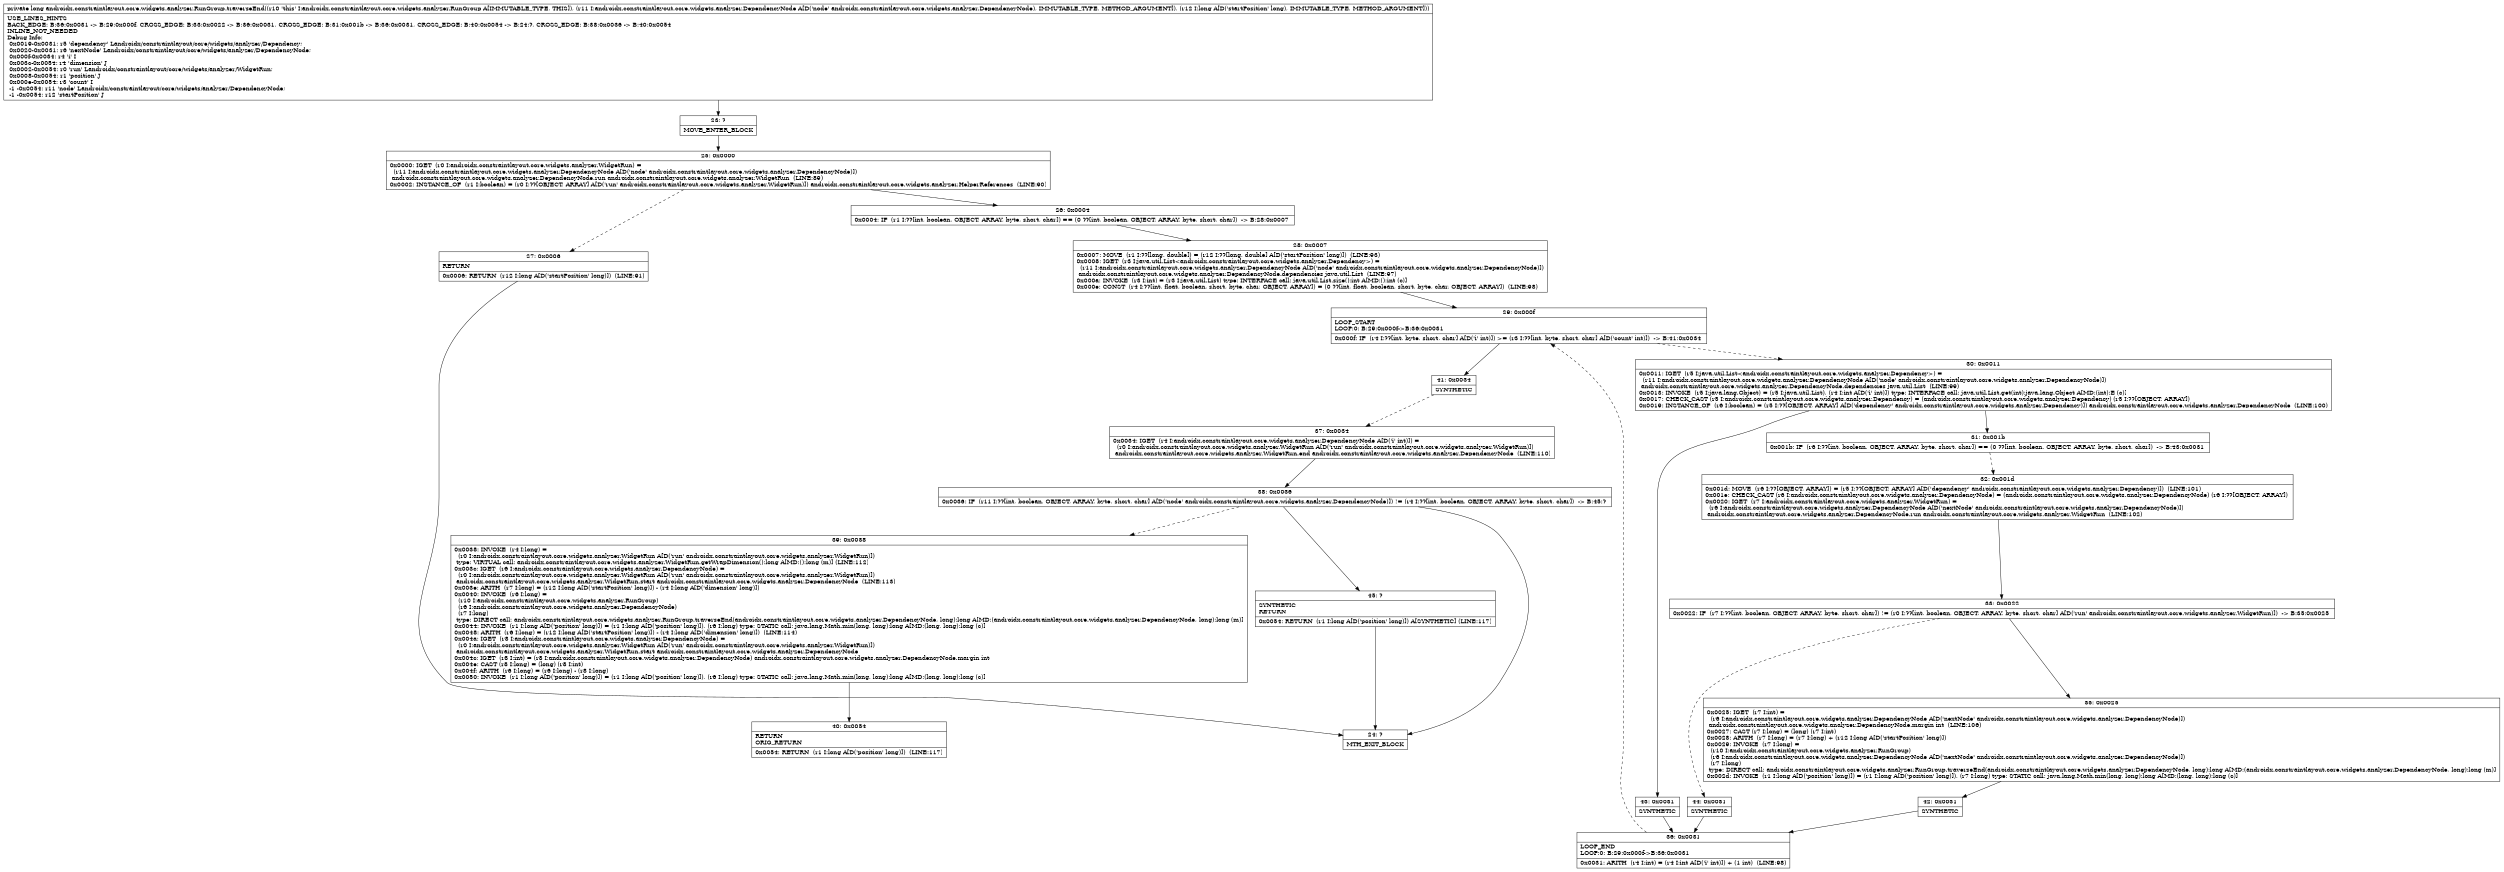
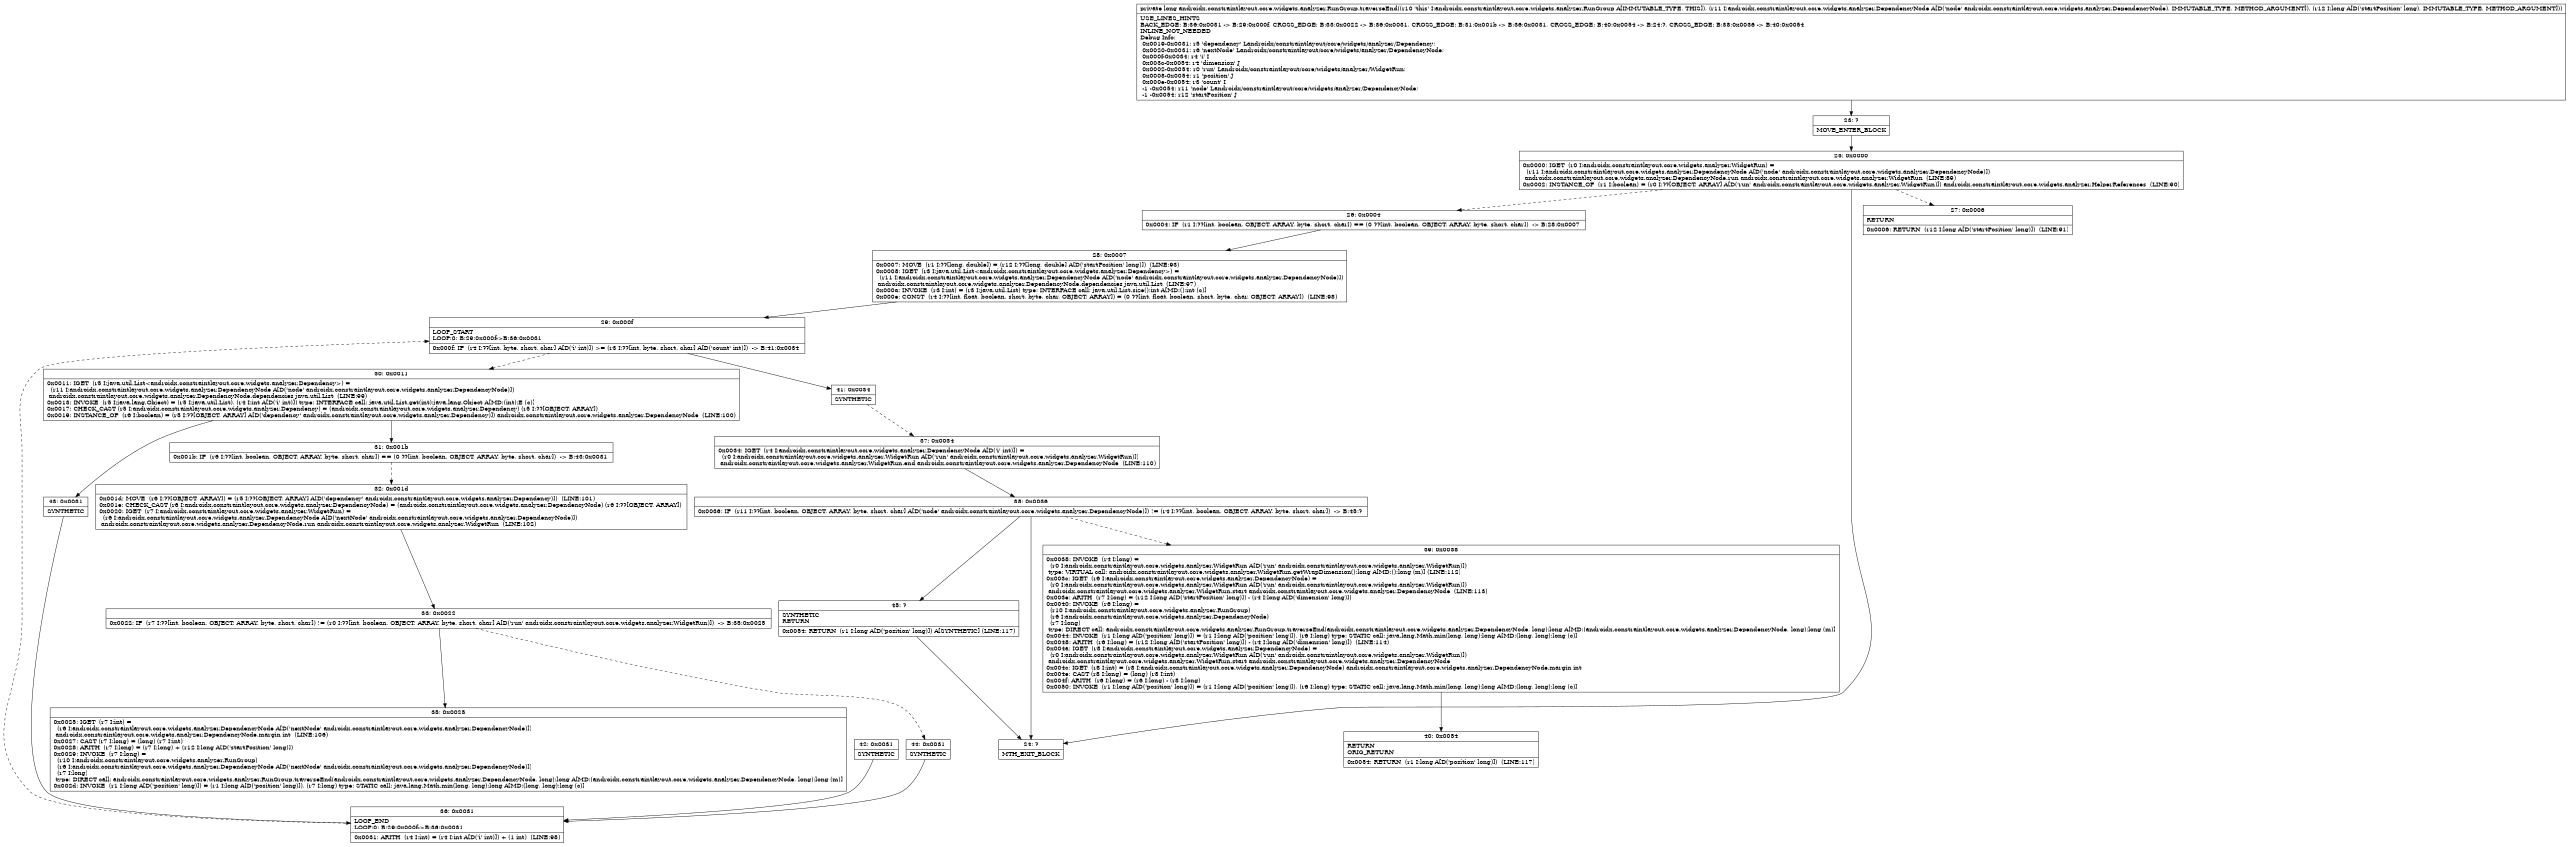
edge "25: 0x0000" -> "26: 0x0004": style solid -> dashed
edge "27: 0x0006" -> "24: ?": now "25: 0x0000" -> "24: ?"
edge "35: 0x0025" -> "42: 0x0031": removed
